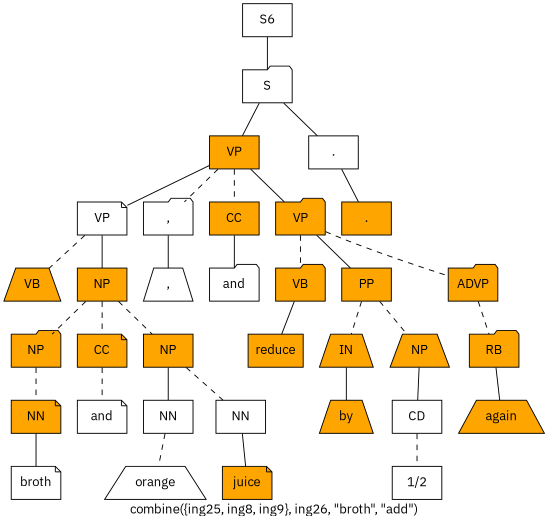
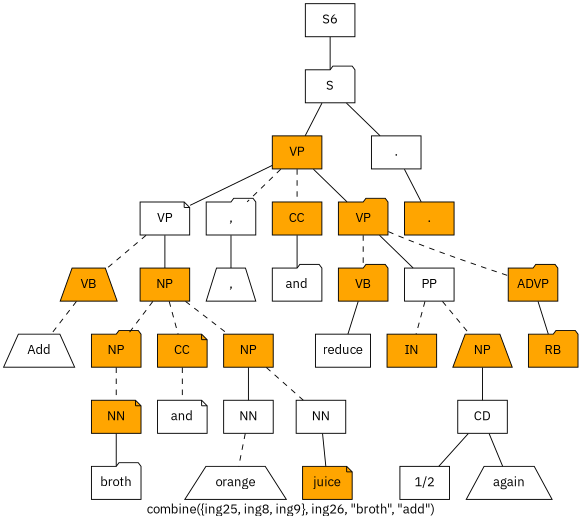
node "PP": fillcolor orange -> white
edge "ADVP" -- "RB": style dashed -> solid
node "Add": added
node "reduce": fillcolor orange -> white
node "IN": shape trapezium -> box
edge "RB" -- "again": now "CD" -- "again"
node "by": removed
node "again": fillcolor orange -> white
edge "CD" -- "1/2": style dashed -> solid
node "broth": shape note -> folder
